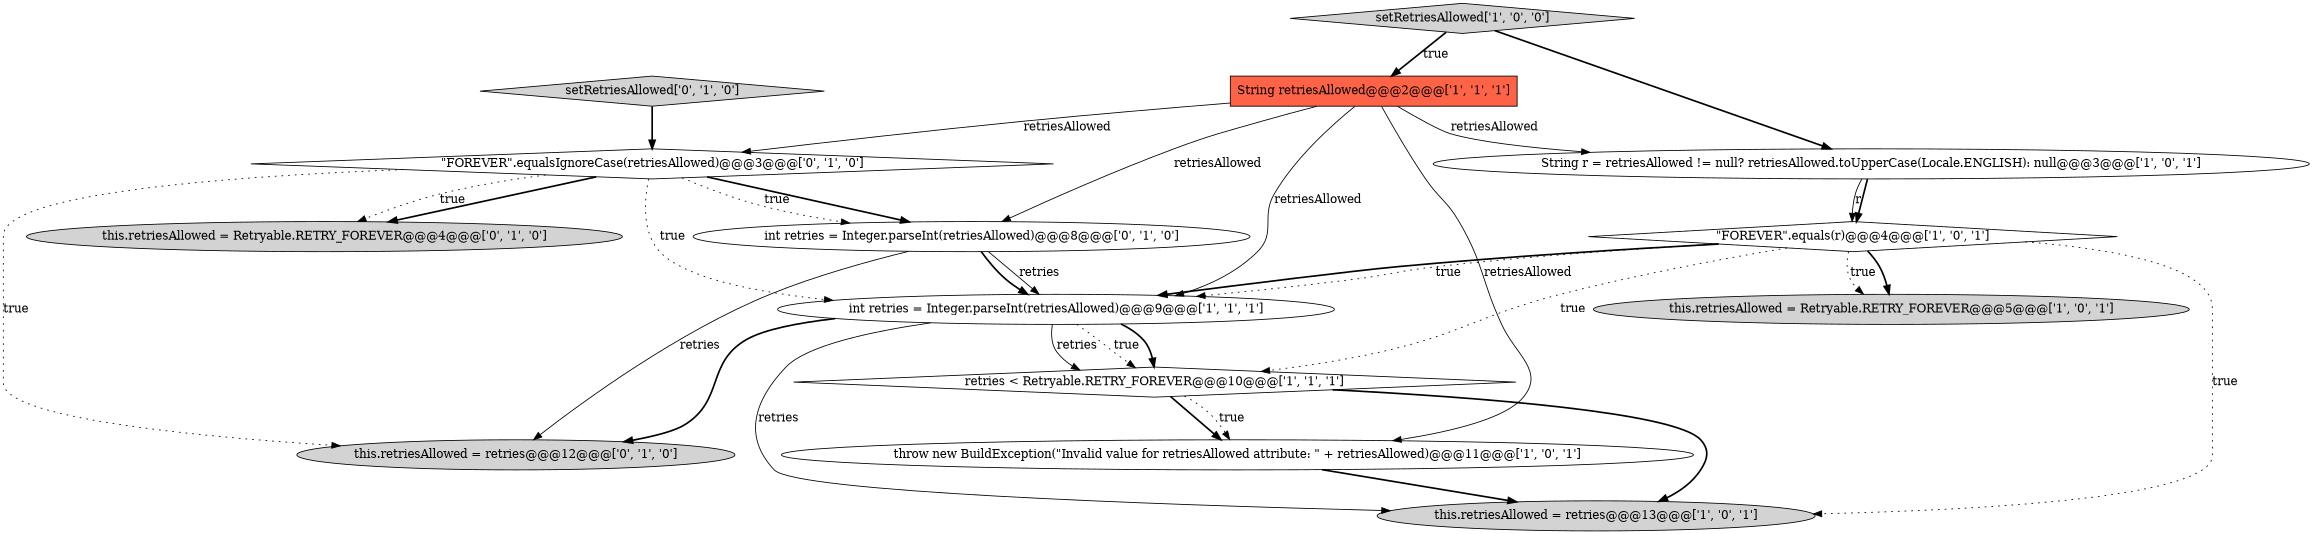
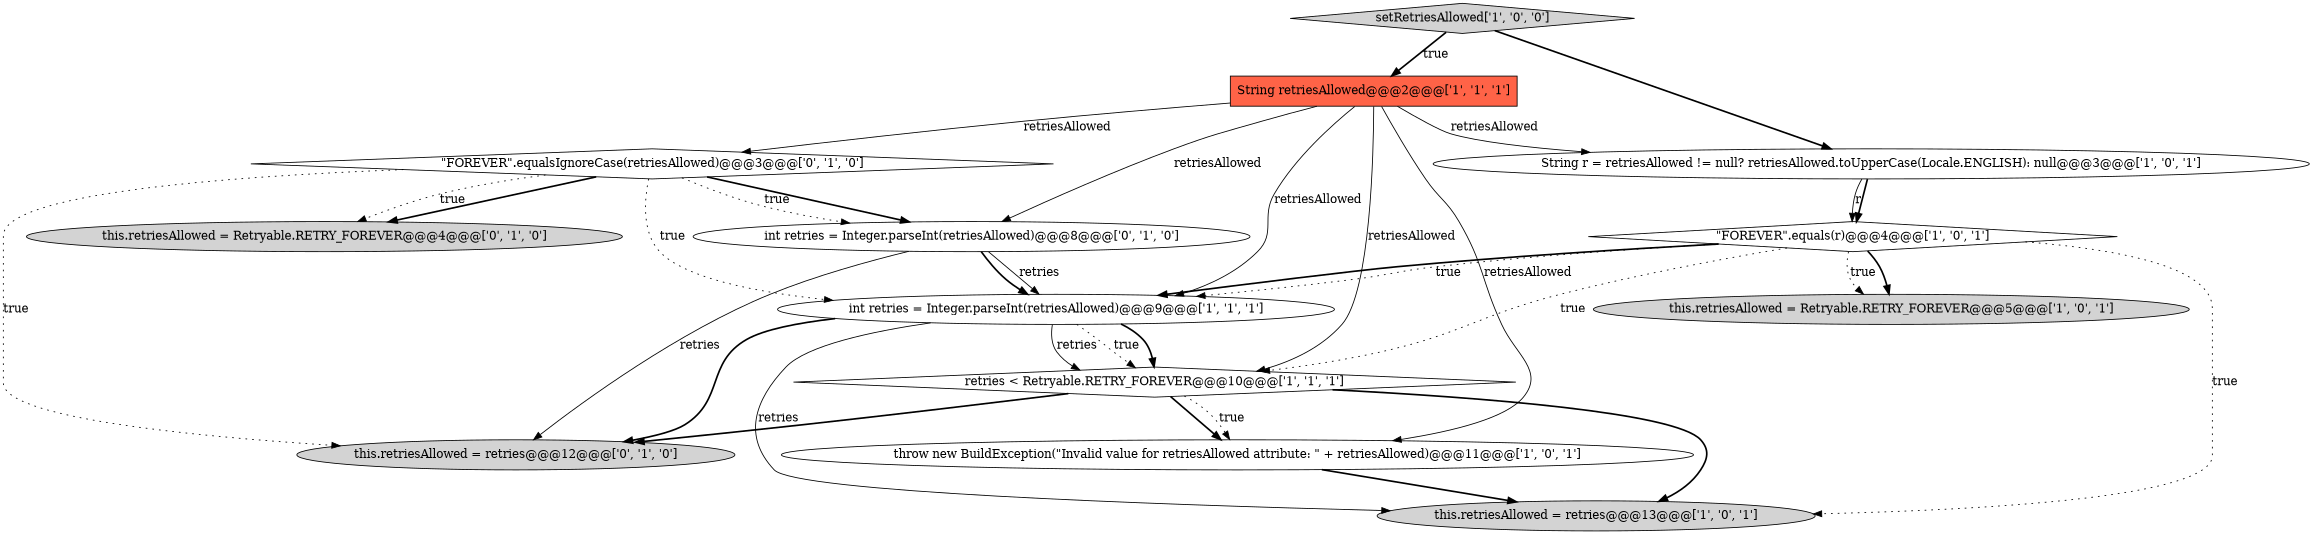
node "setRetriesAllowed['0', '1', '0']": removed
edge "String retriesAllowed@@@2@@@['1', '1', '1']" -> "retries < Retryable.RETRY_FOREVER@@@10@@@['1', '1', '1']": added, label "retriesAllowed"
edge "retries < Retryable.RETRY_FOREVER@@@10@@@['1', '1', '1']" -> "this.retriesAllowed = retries@@@12@@@['0', '1', '0']": added
